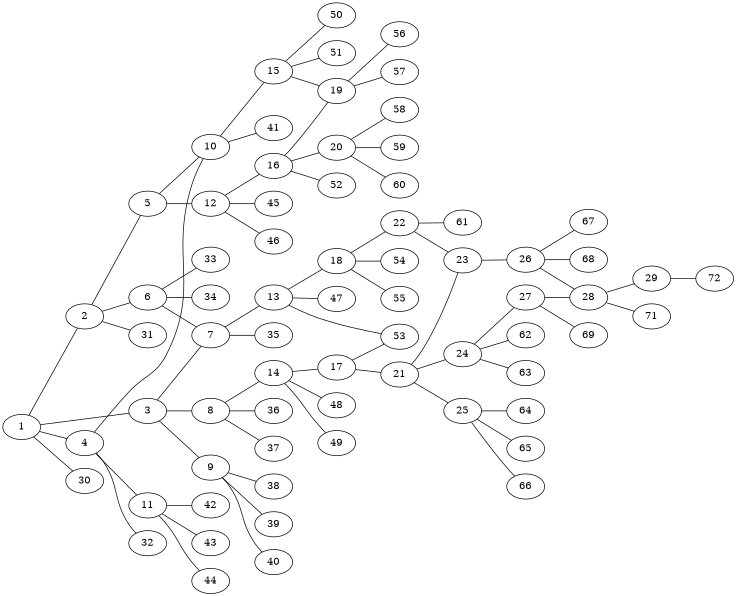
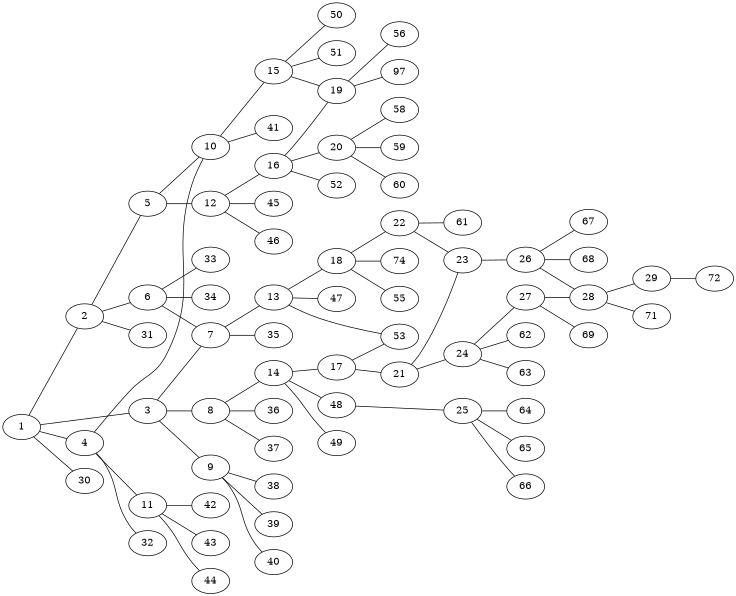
node "57": label "57" -> "97"
node "54": label "54" -> "74"
edge "21" -- "25": now "48" -- "25"
